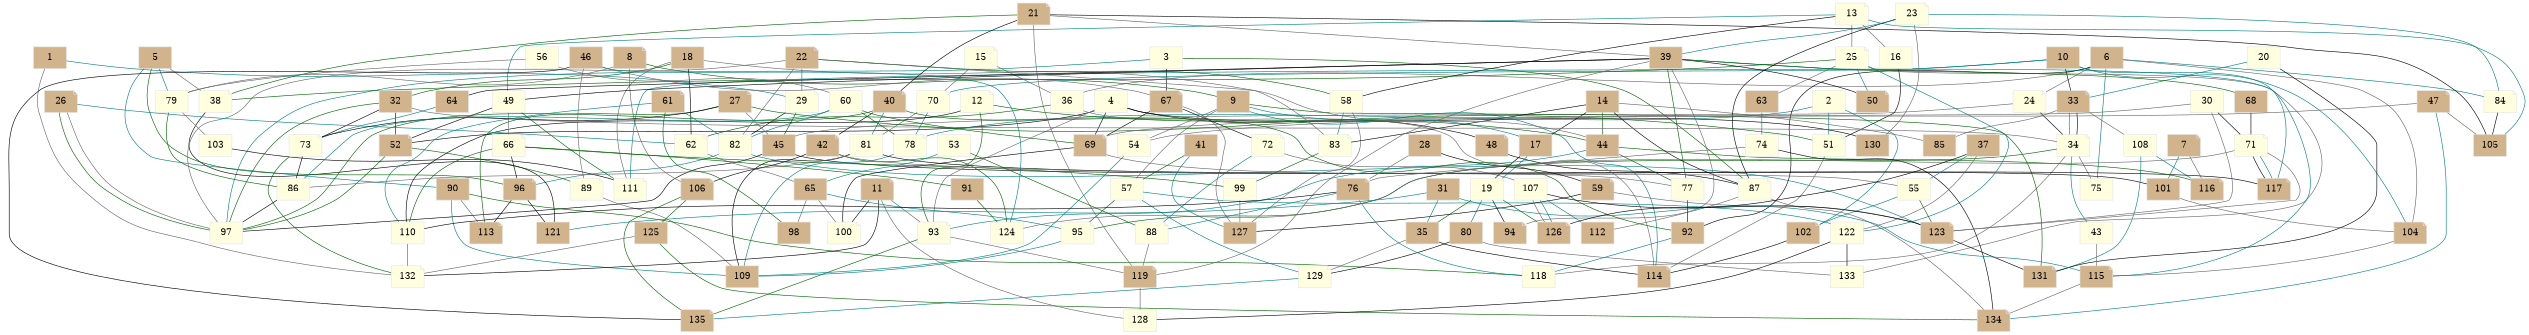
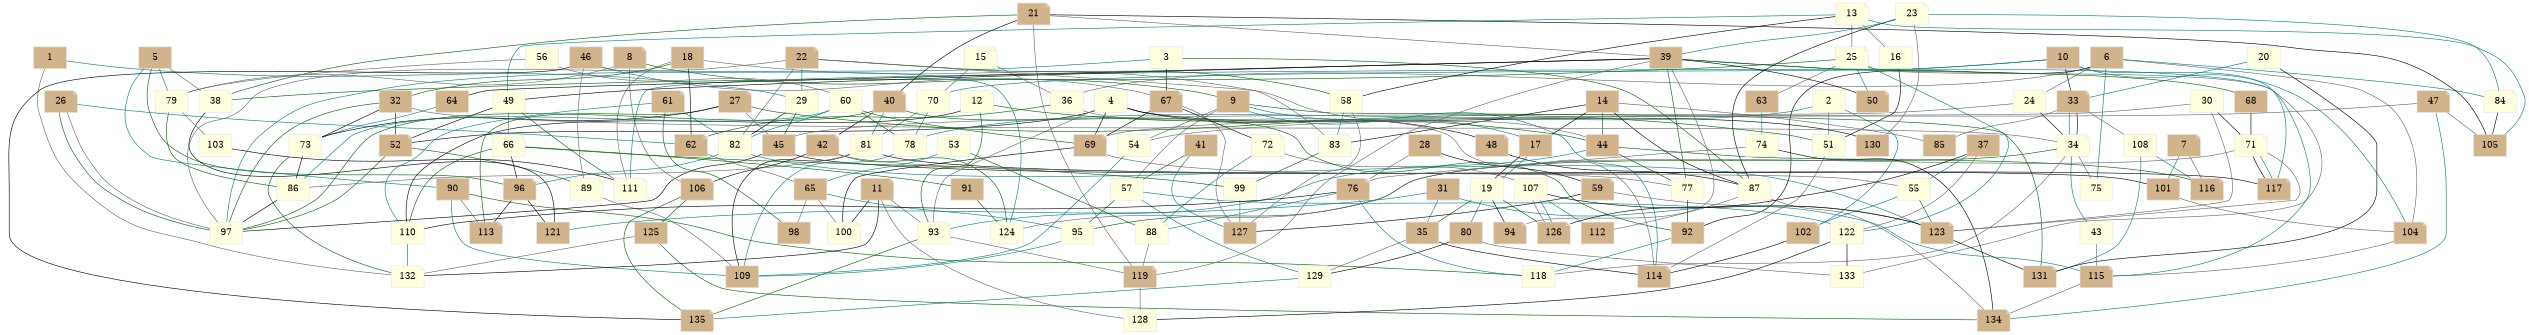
node "62": fillcolor lightyellow -> tan
